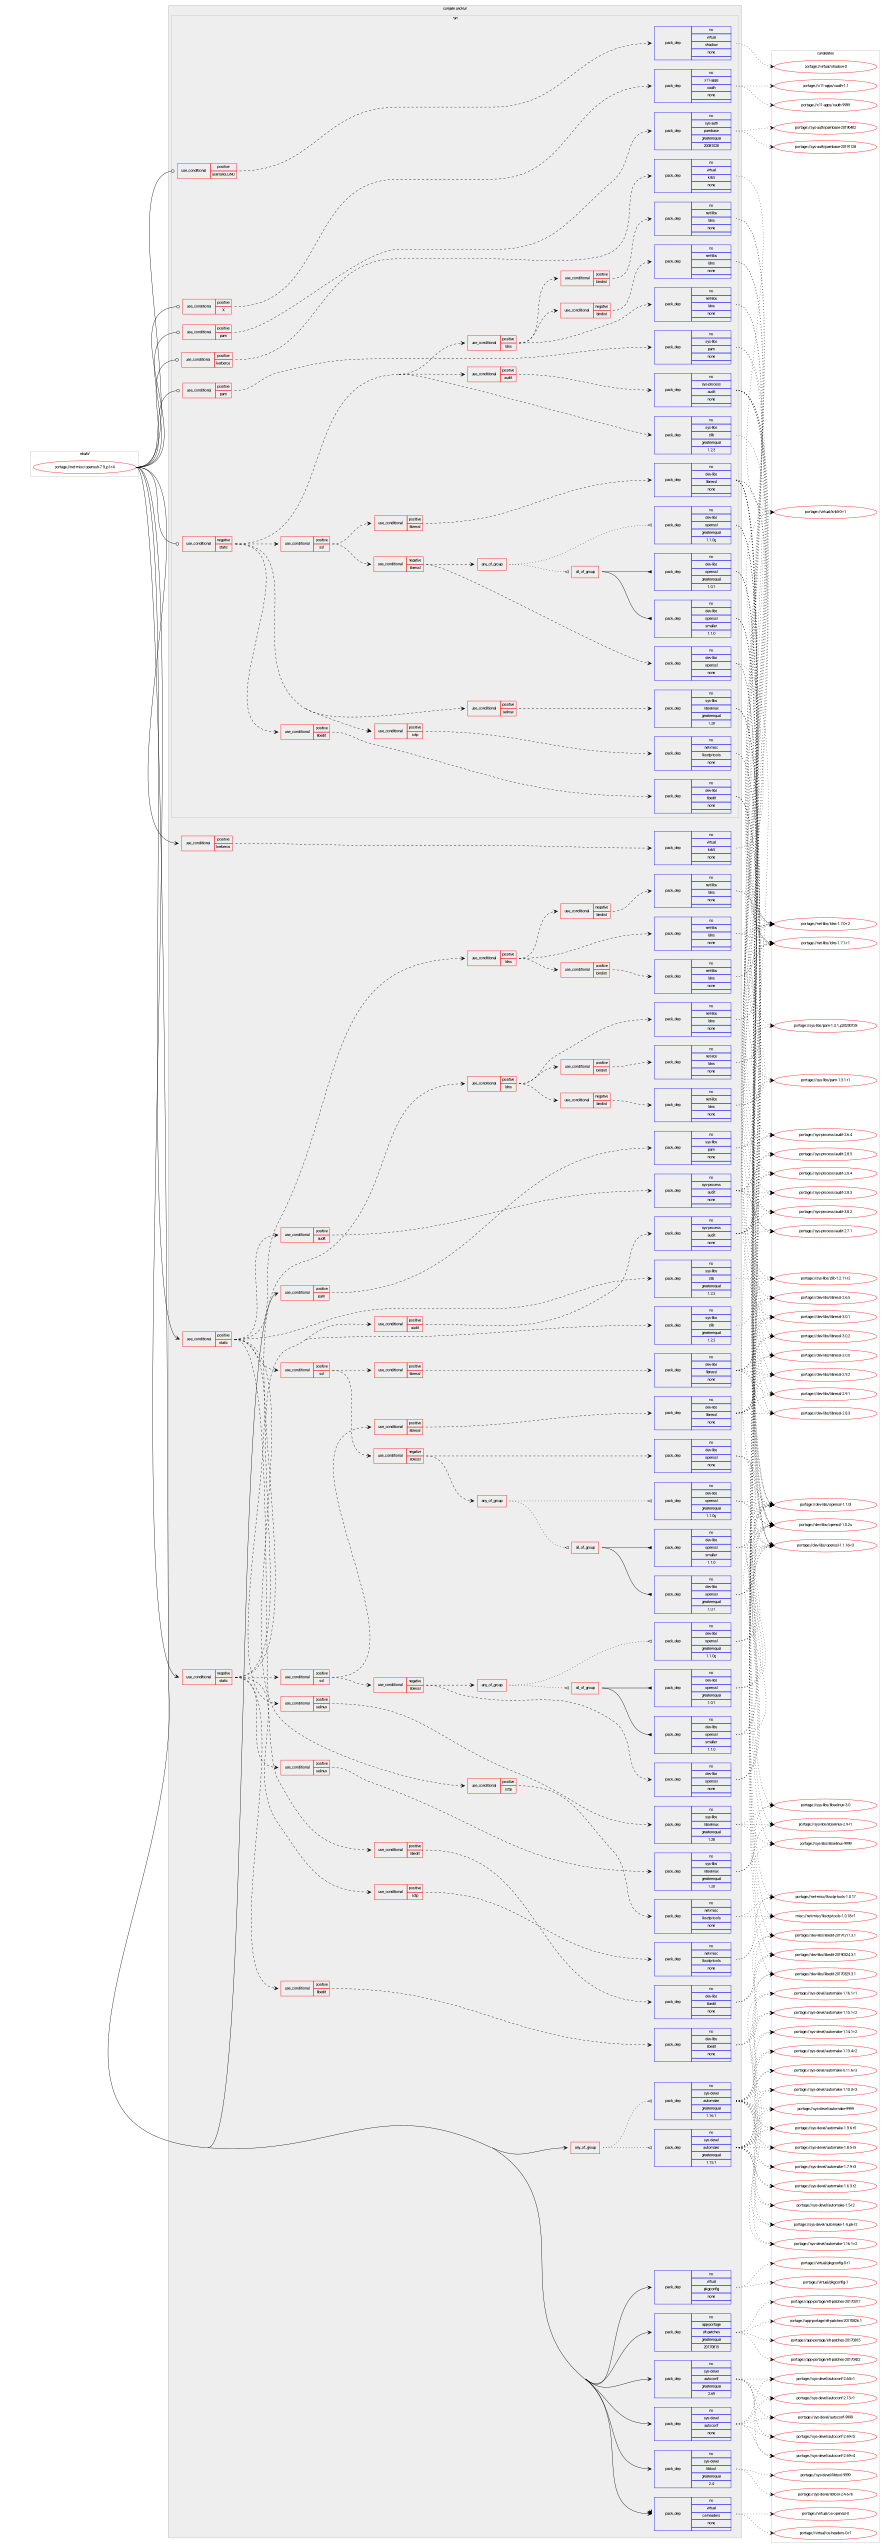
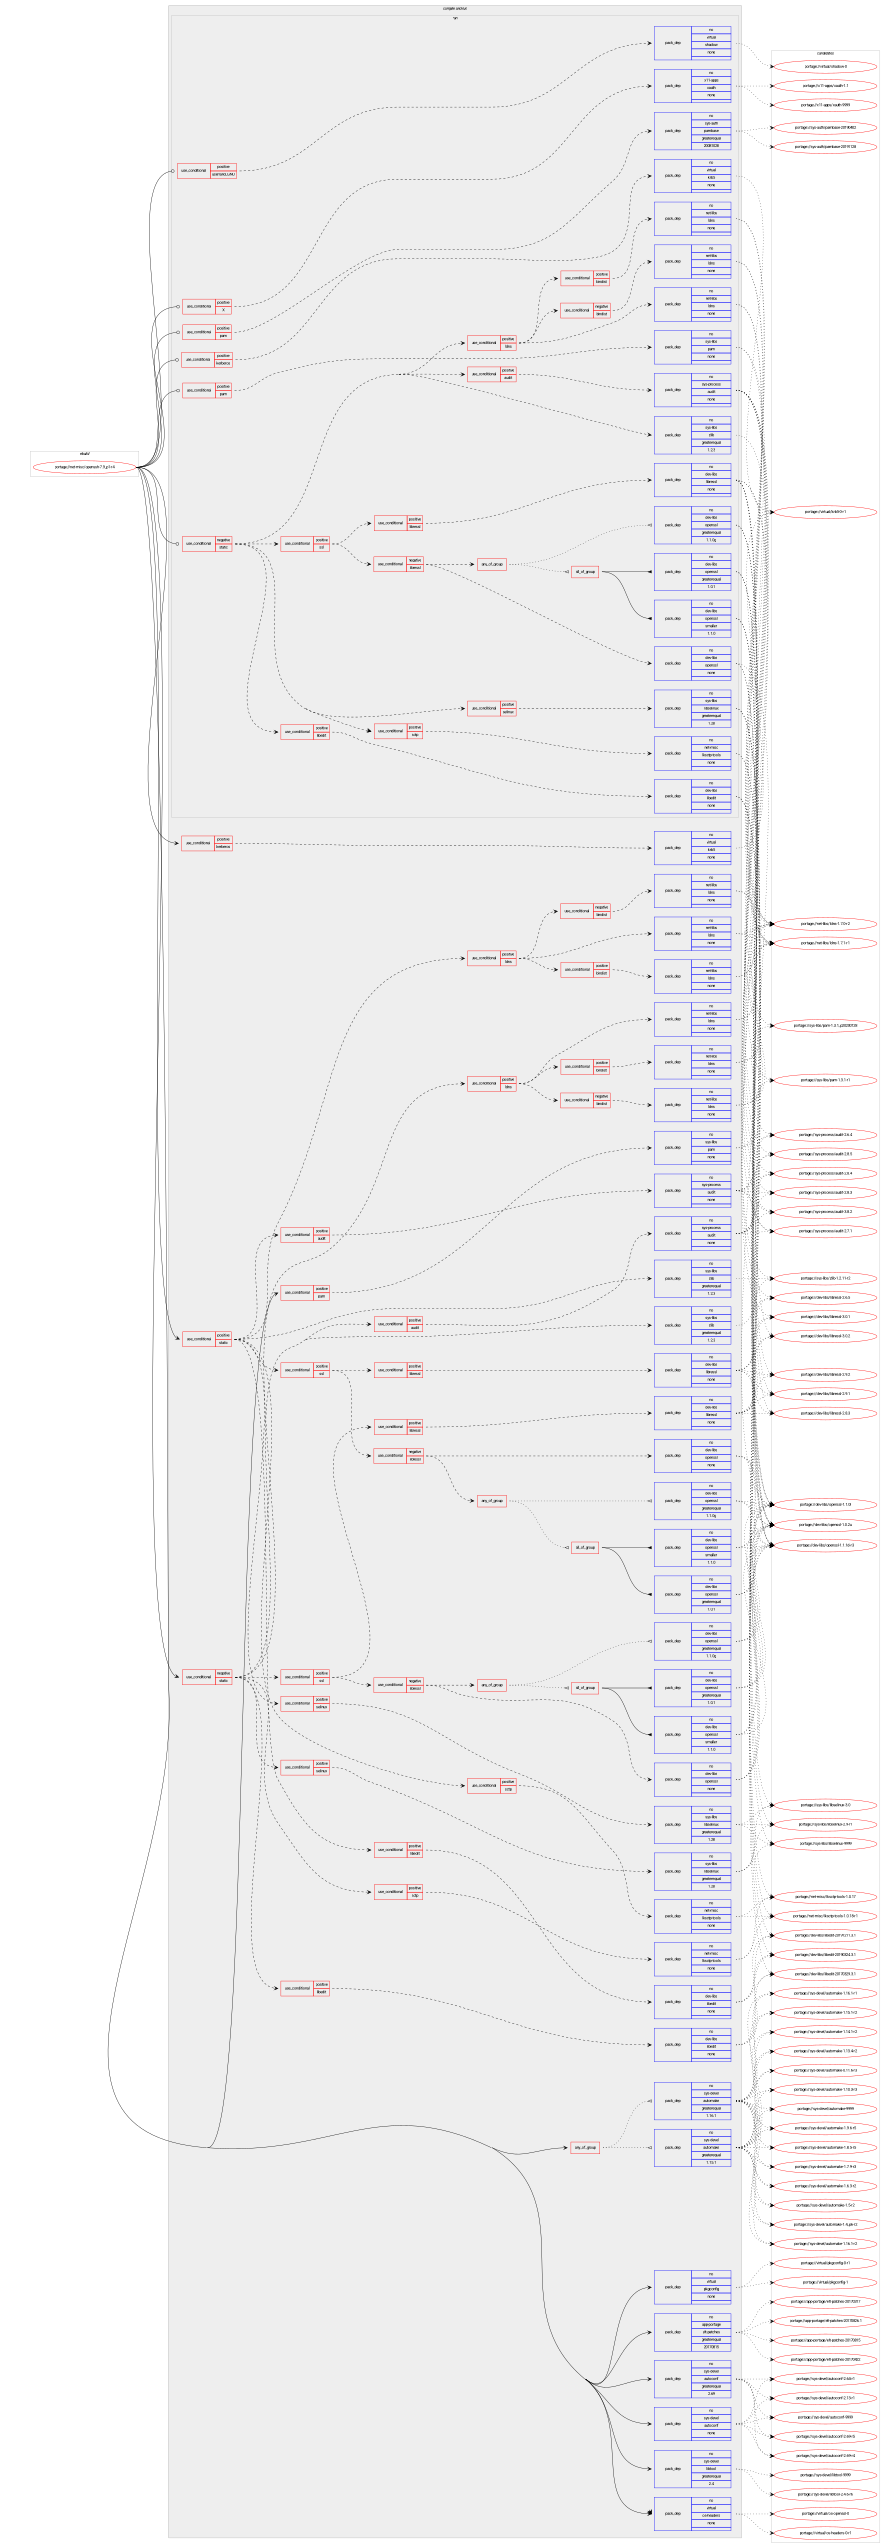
node "portage://dev-libs/libressl-3.0.0": removed
node "misc://net-misc/lksctp-tools-1.0.18-r1": label "misc://net-misc/lksctp-tools-1.0.18-r1" -> "portage://net-misc/lksctp-tools-1.0.18-r1"
